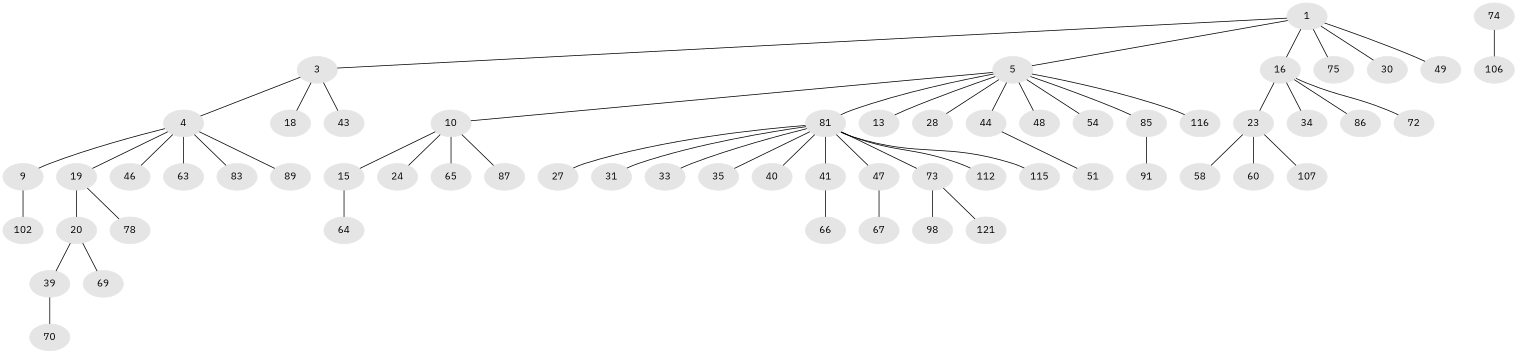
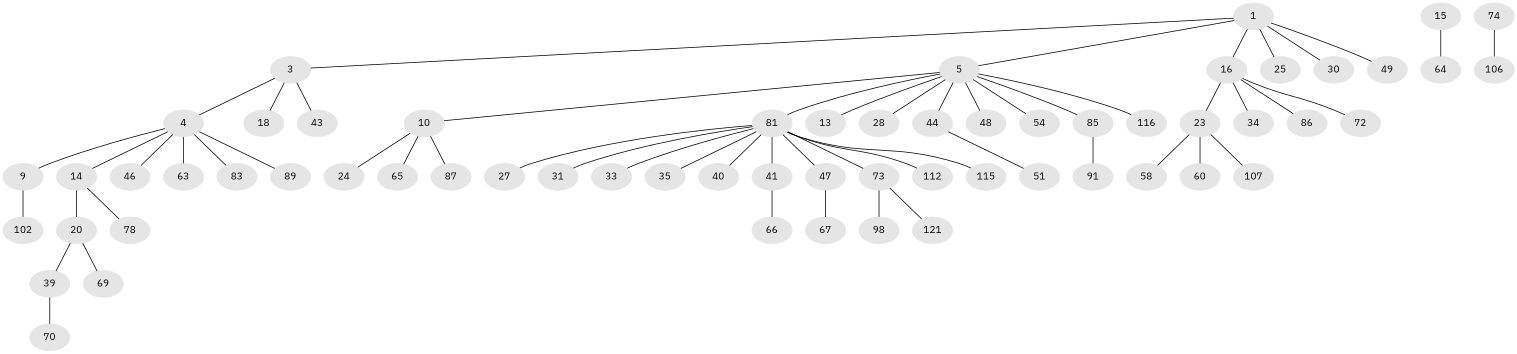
node "75": label "75" -> "25"
edge "10" -- "15": removed
node "19": label "19" -> "14"
